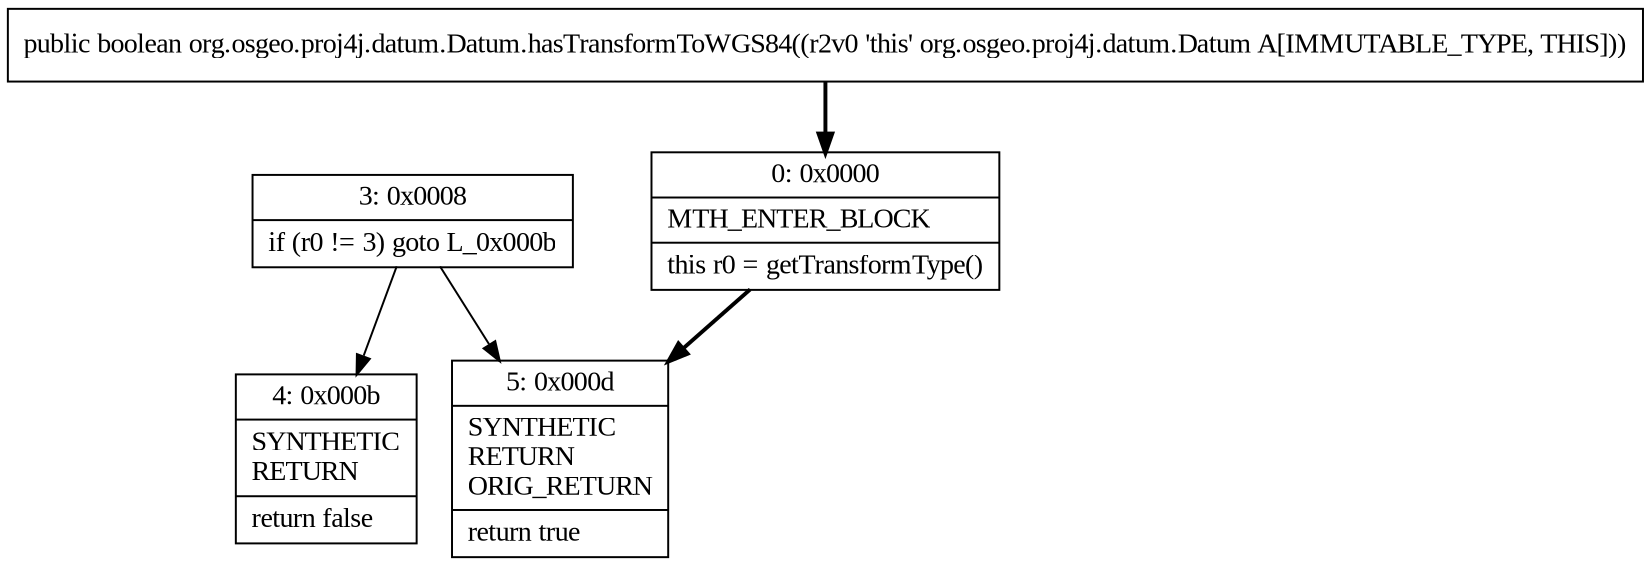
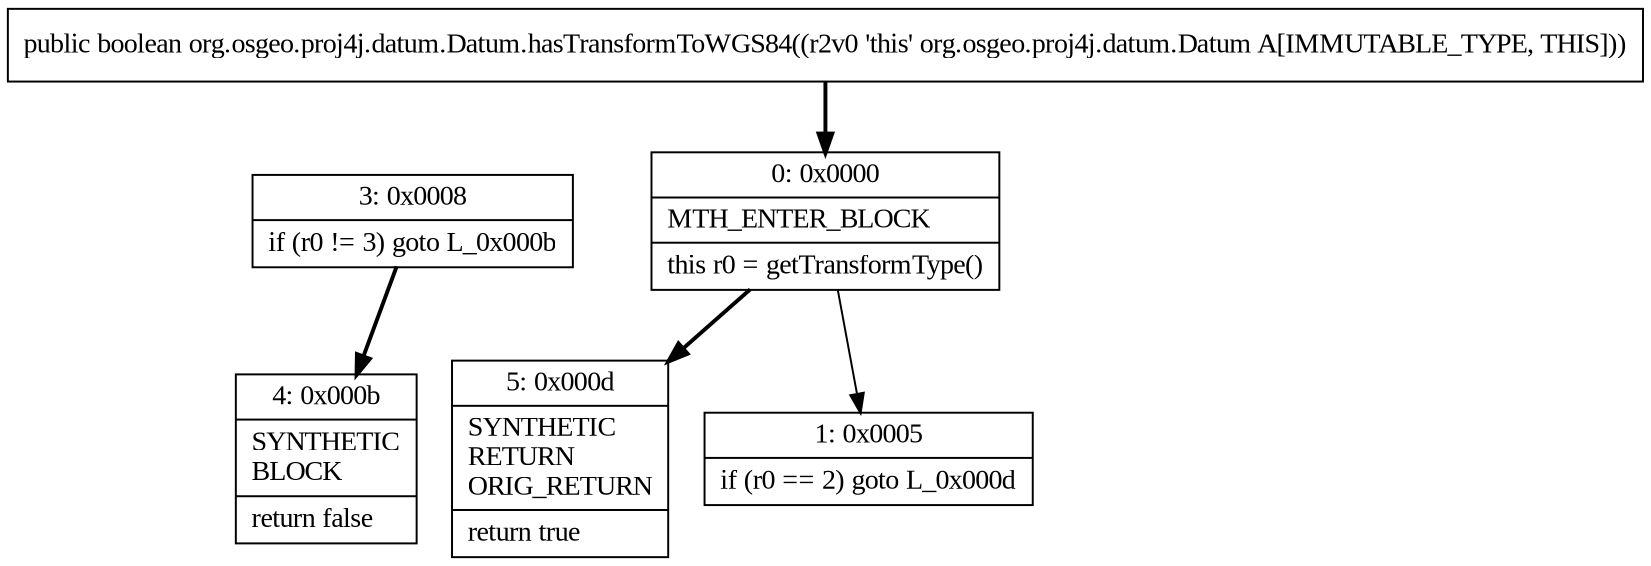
edge "3: 0x0008" -> "5: 0x000d": removed
edge "3: 0x0008" -> "4: 0x000b": style solid -> bold
node "1: 0x0005": added
node "4: 0x000b": text "RETURN" -> "BLOCK"
